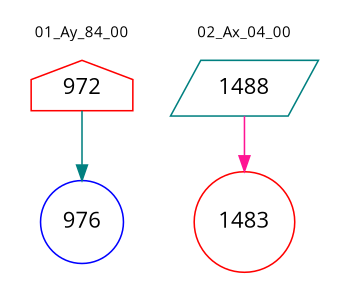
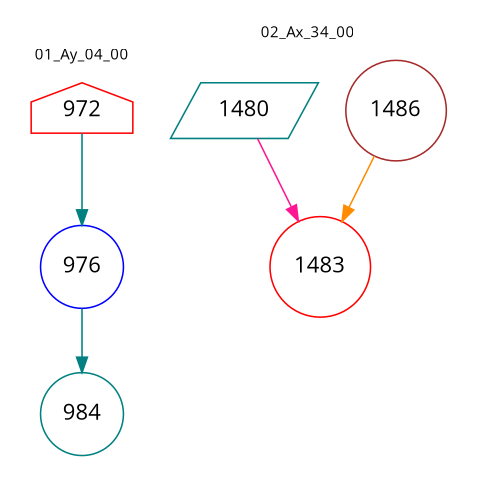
cluster "01_Ay_84_00": label "01_Ay_84_00" -> "01_Ay_04_00"
cluster "02_Ax_04_00": label "02_Ax_04_00" -> "02_Ax_34_00"
node "1488": label "1488" -> "1480"
node "1486": added
node "984": added
